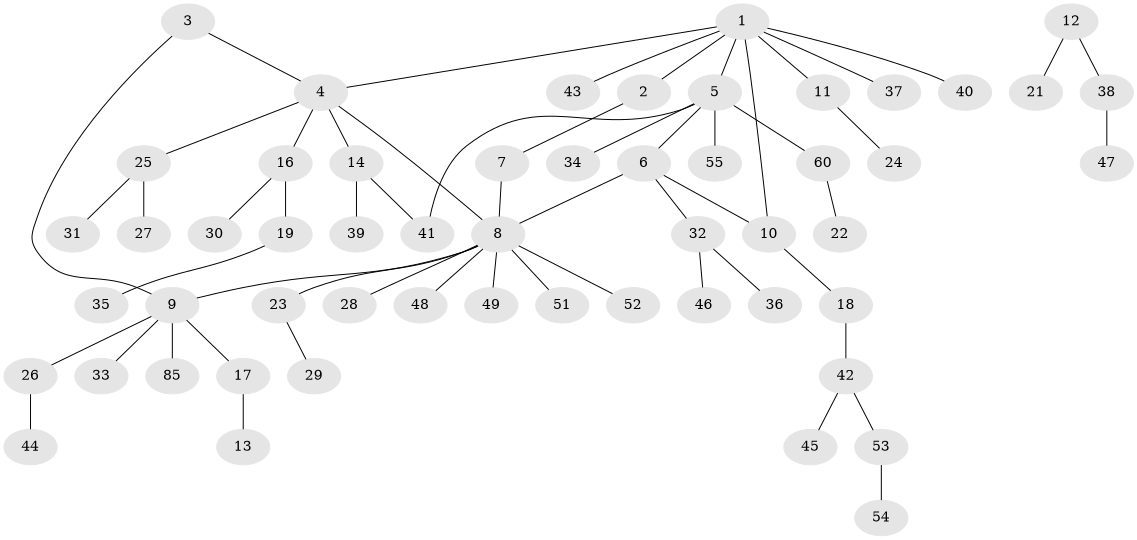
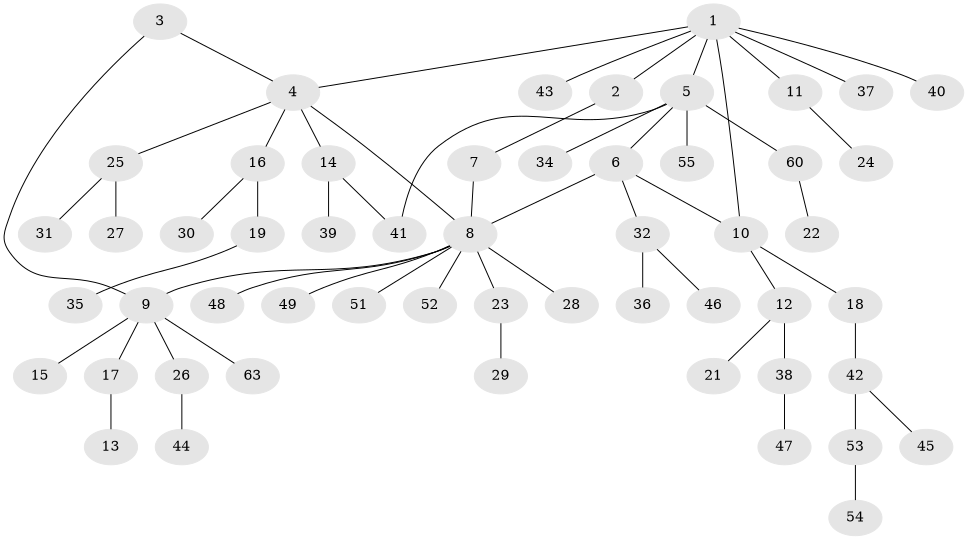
edge "10" -- "12": added
node "33": label "33" -> "63"
node "85": label "85" -> "15"
